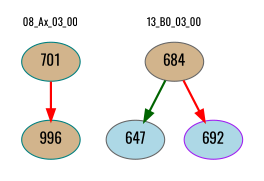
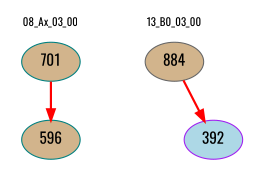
node "684": label "684" -> "884"
node "996": label "996" -> "596"
node "647": removed
node "692": label "692" -> "392"
